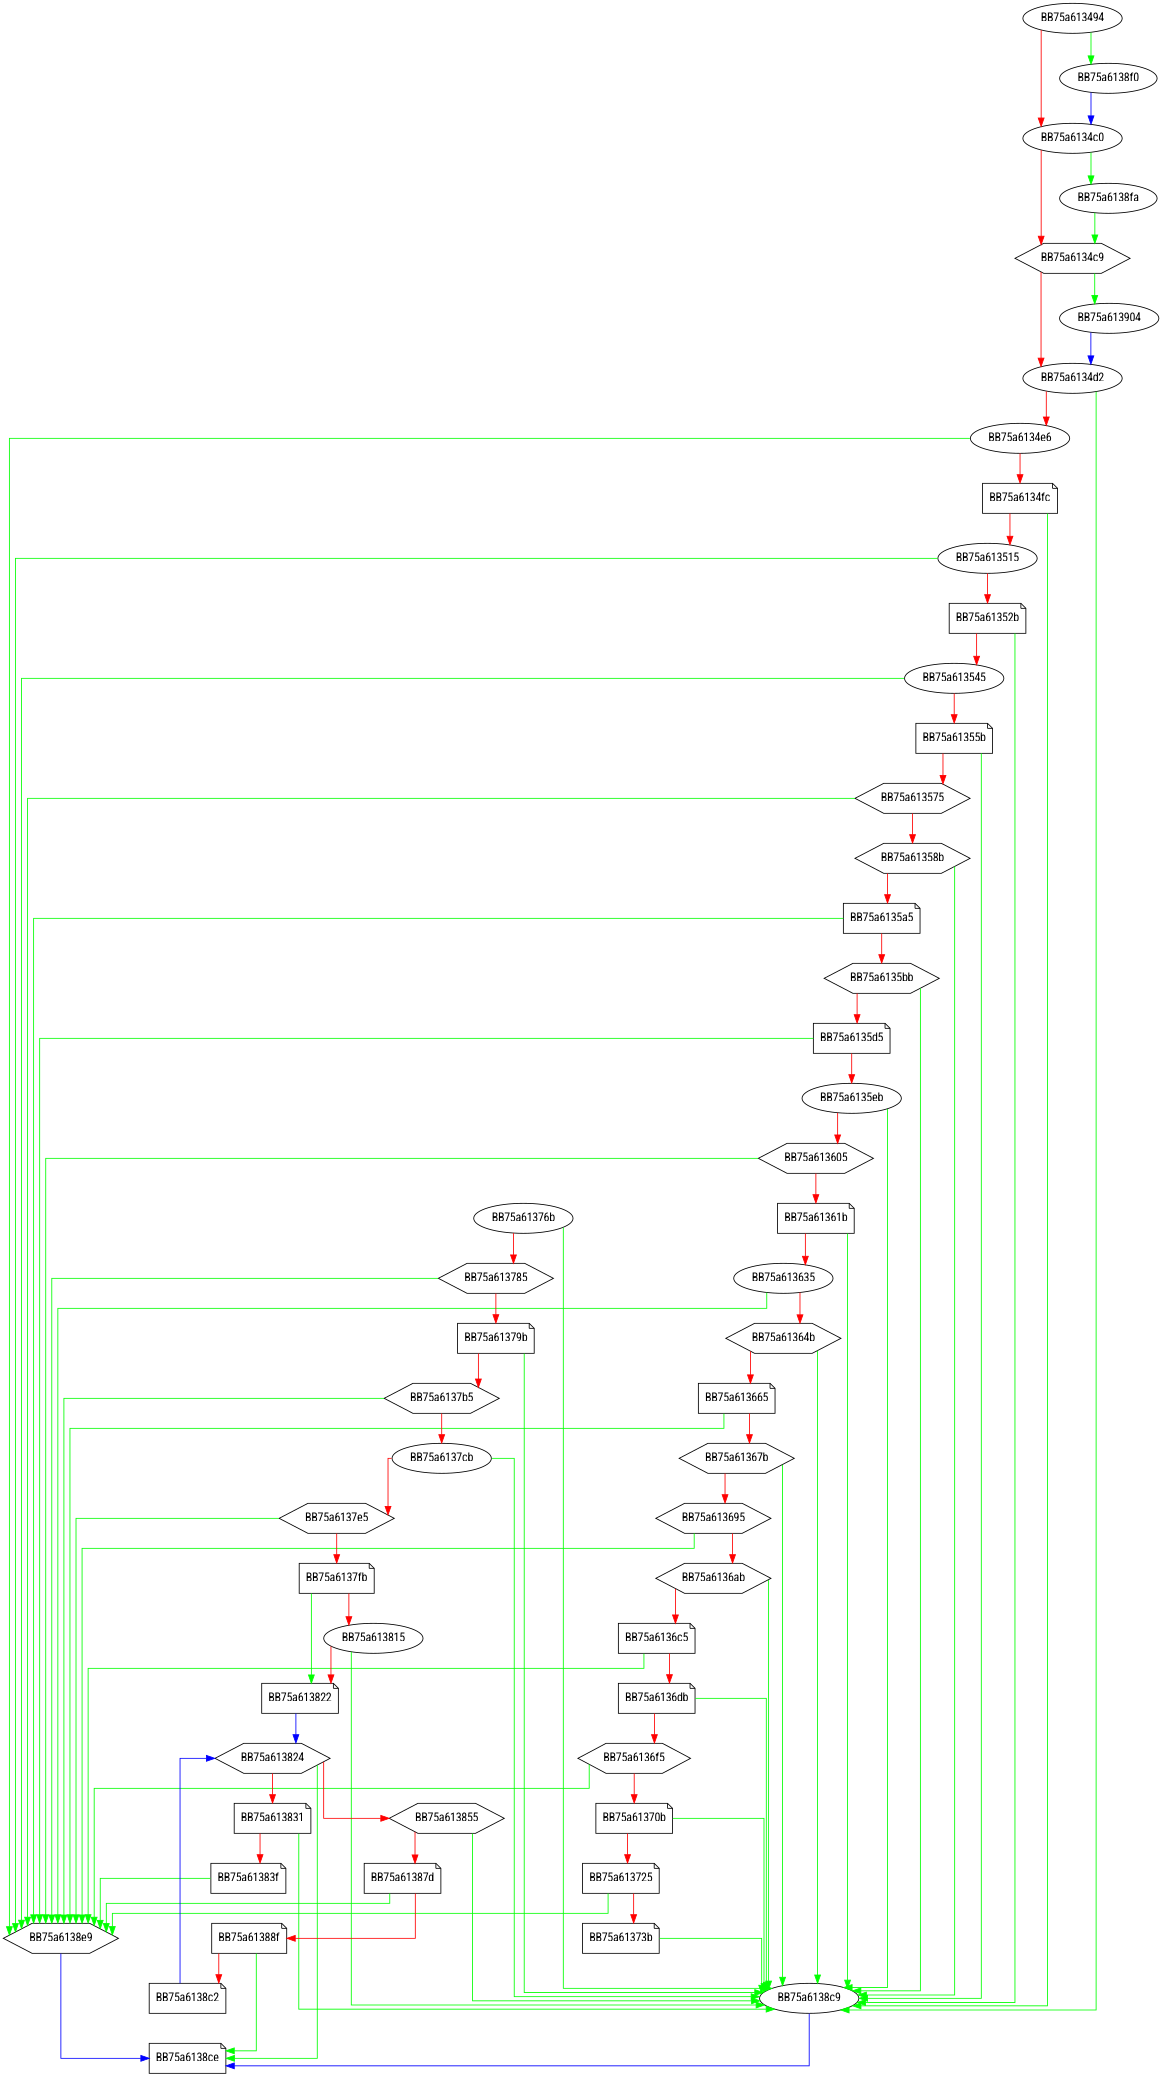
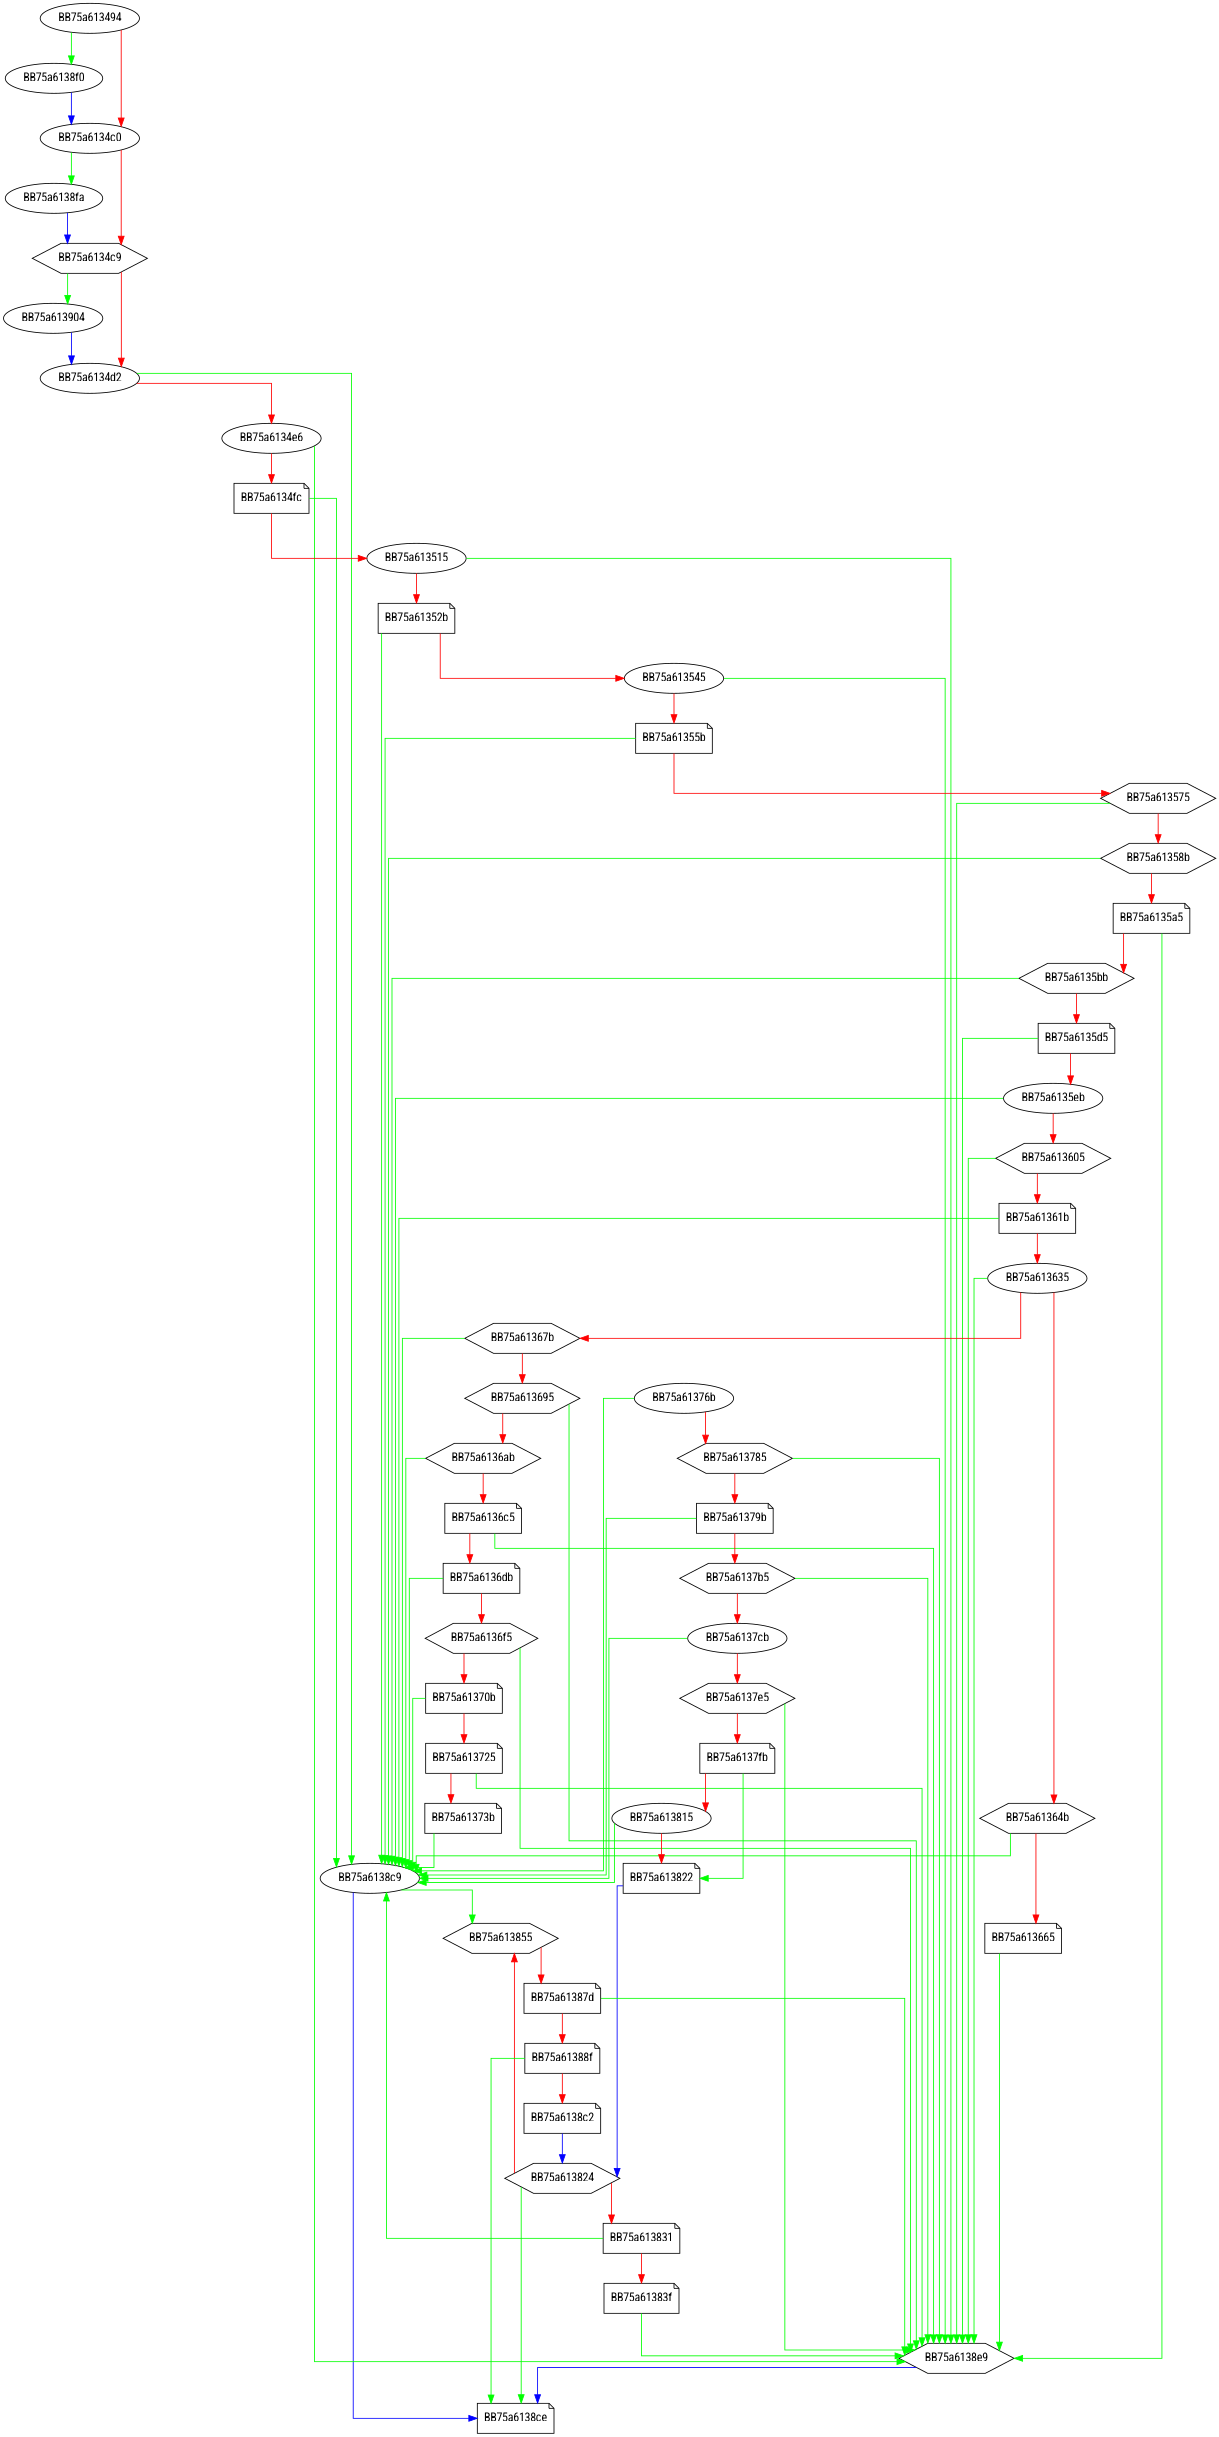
edge "BB75a6138fa" -> "BB75a6134c9": color green -> blue
edge "BB75a613665" -> "BB75a61367b": now "BB75a613635" -> "BB75a61367b"
edge "BB75a613855" -> "BB75a6138c9": reversed
